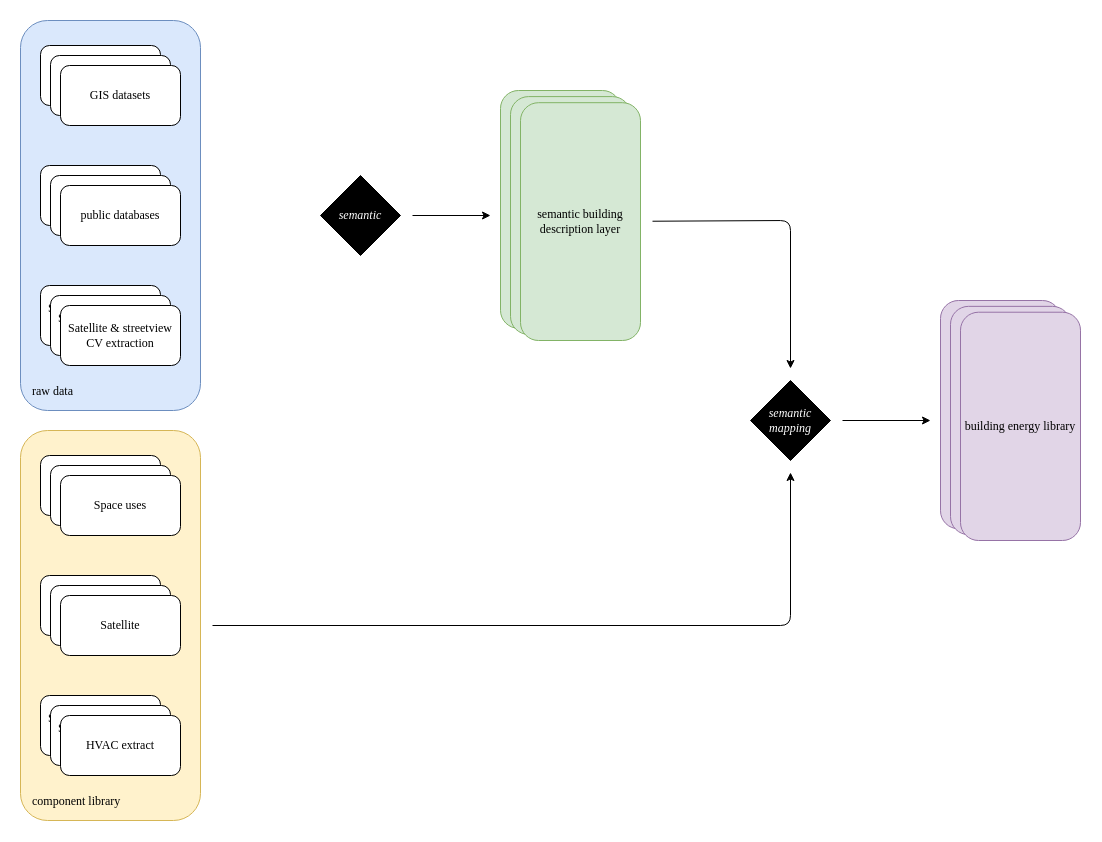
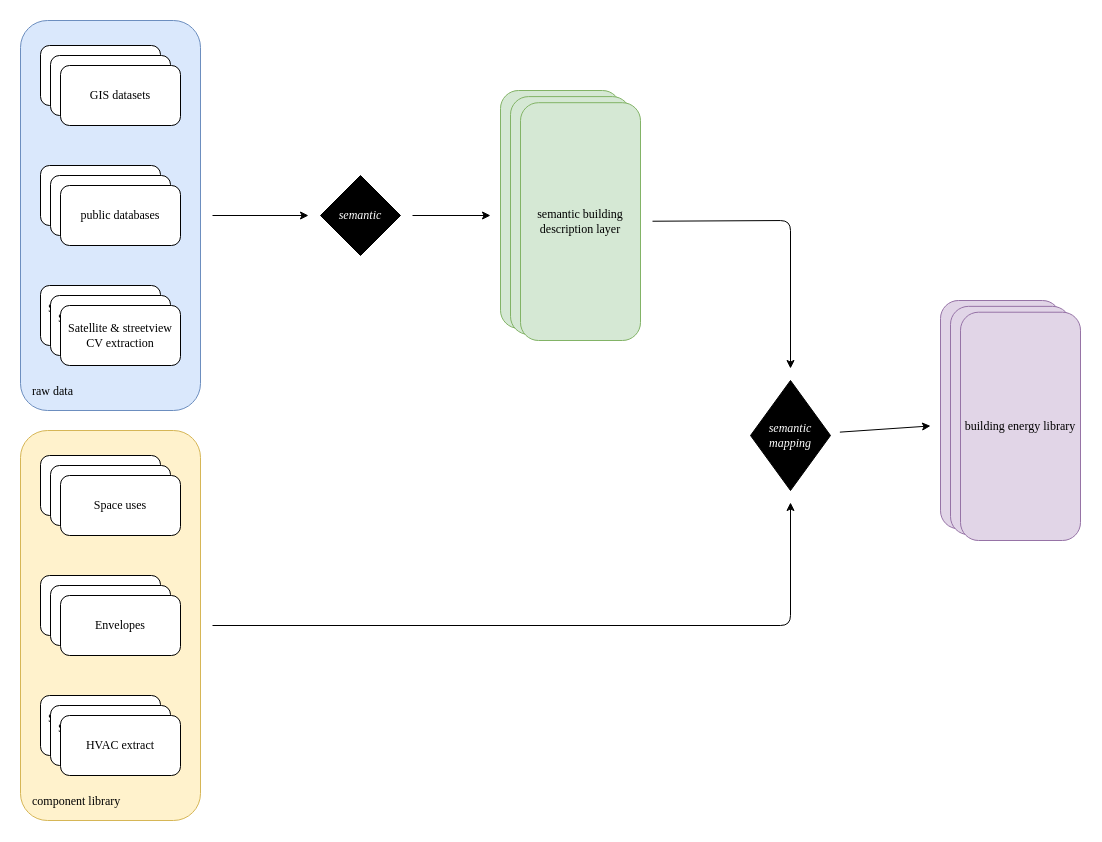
edge "raw data" -> "semantic": added
node "semantic mapping": size 80x80 -> 80x110
node "Satellite": label "Satellite" -> "Envelopes"
